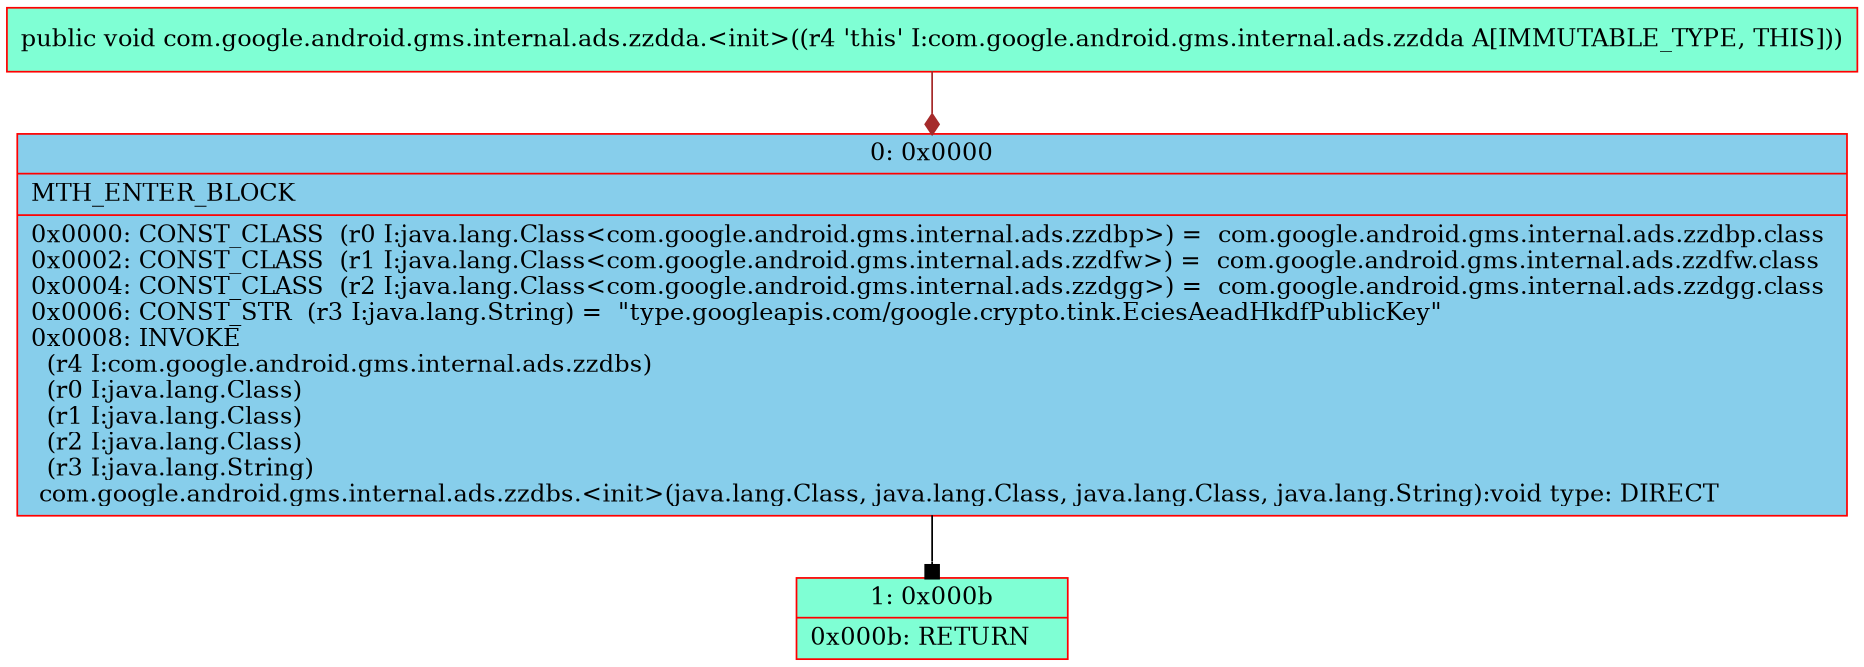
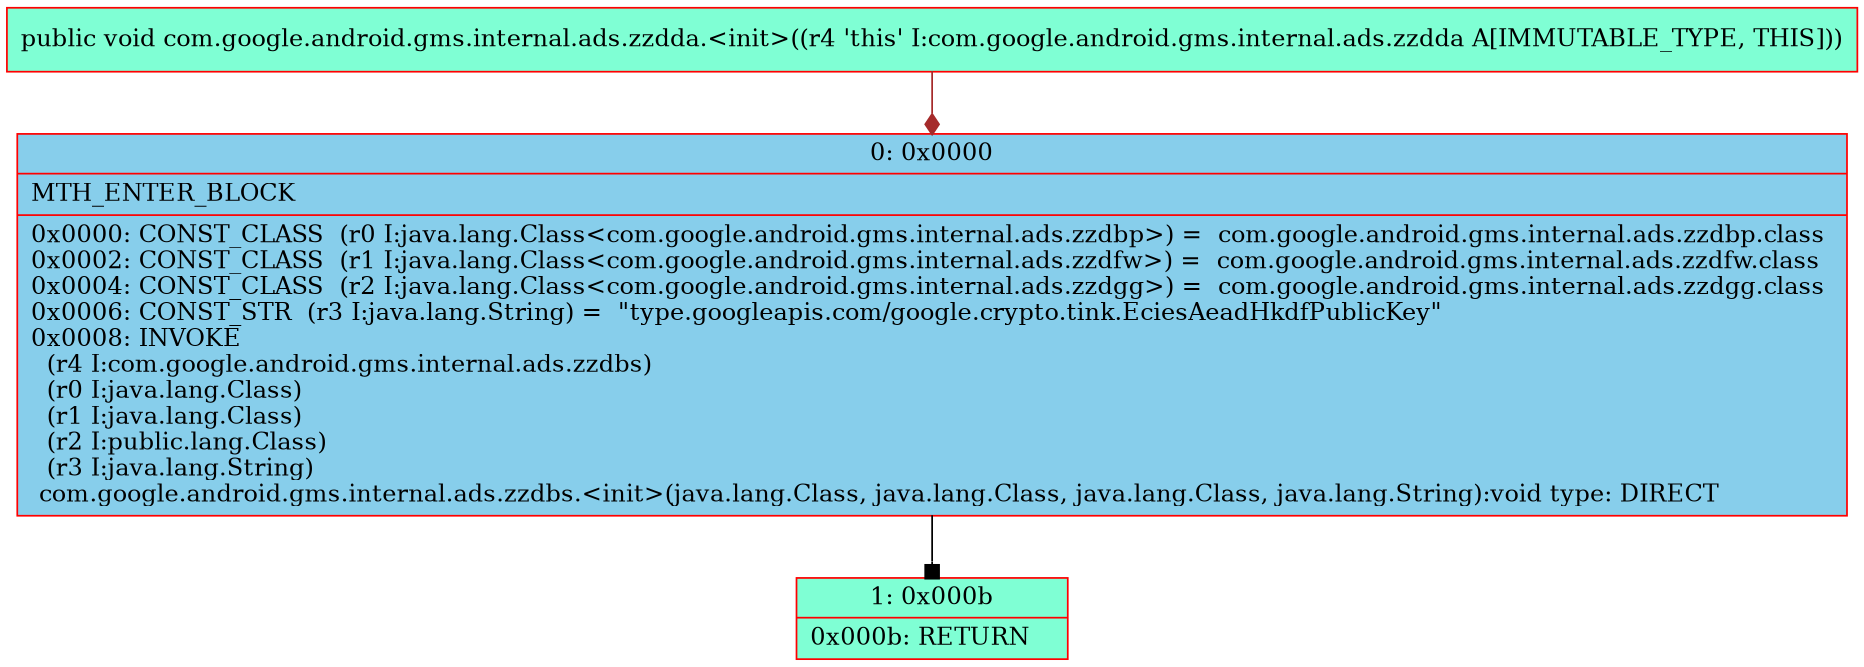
node "0: 0x0000": text "(r2 I:java.lang.Class)" -> "(r2 I:public.lang.Class)"
